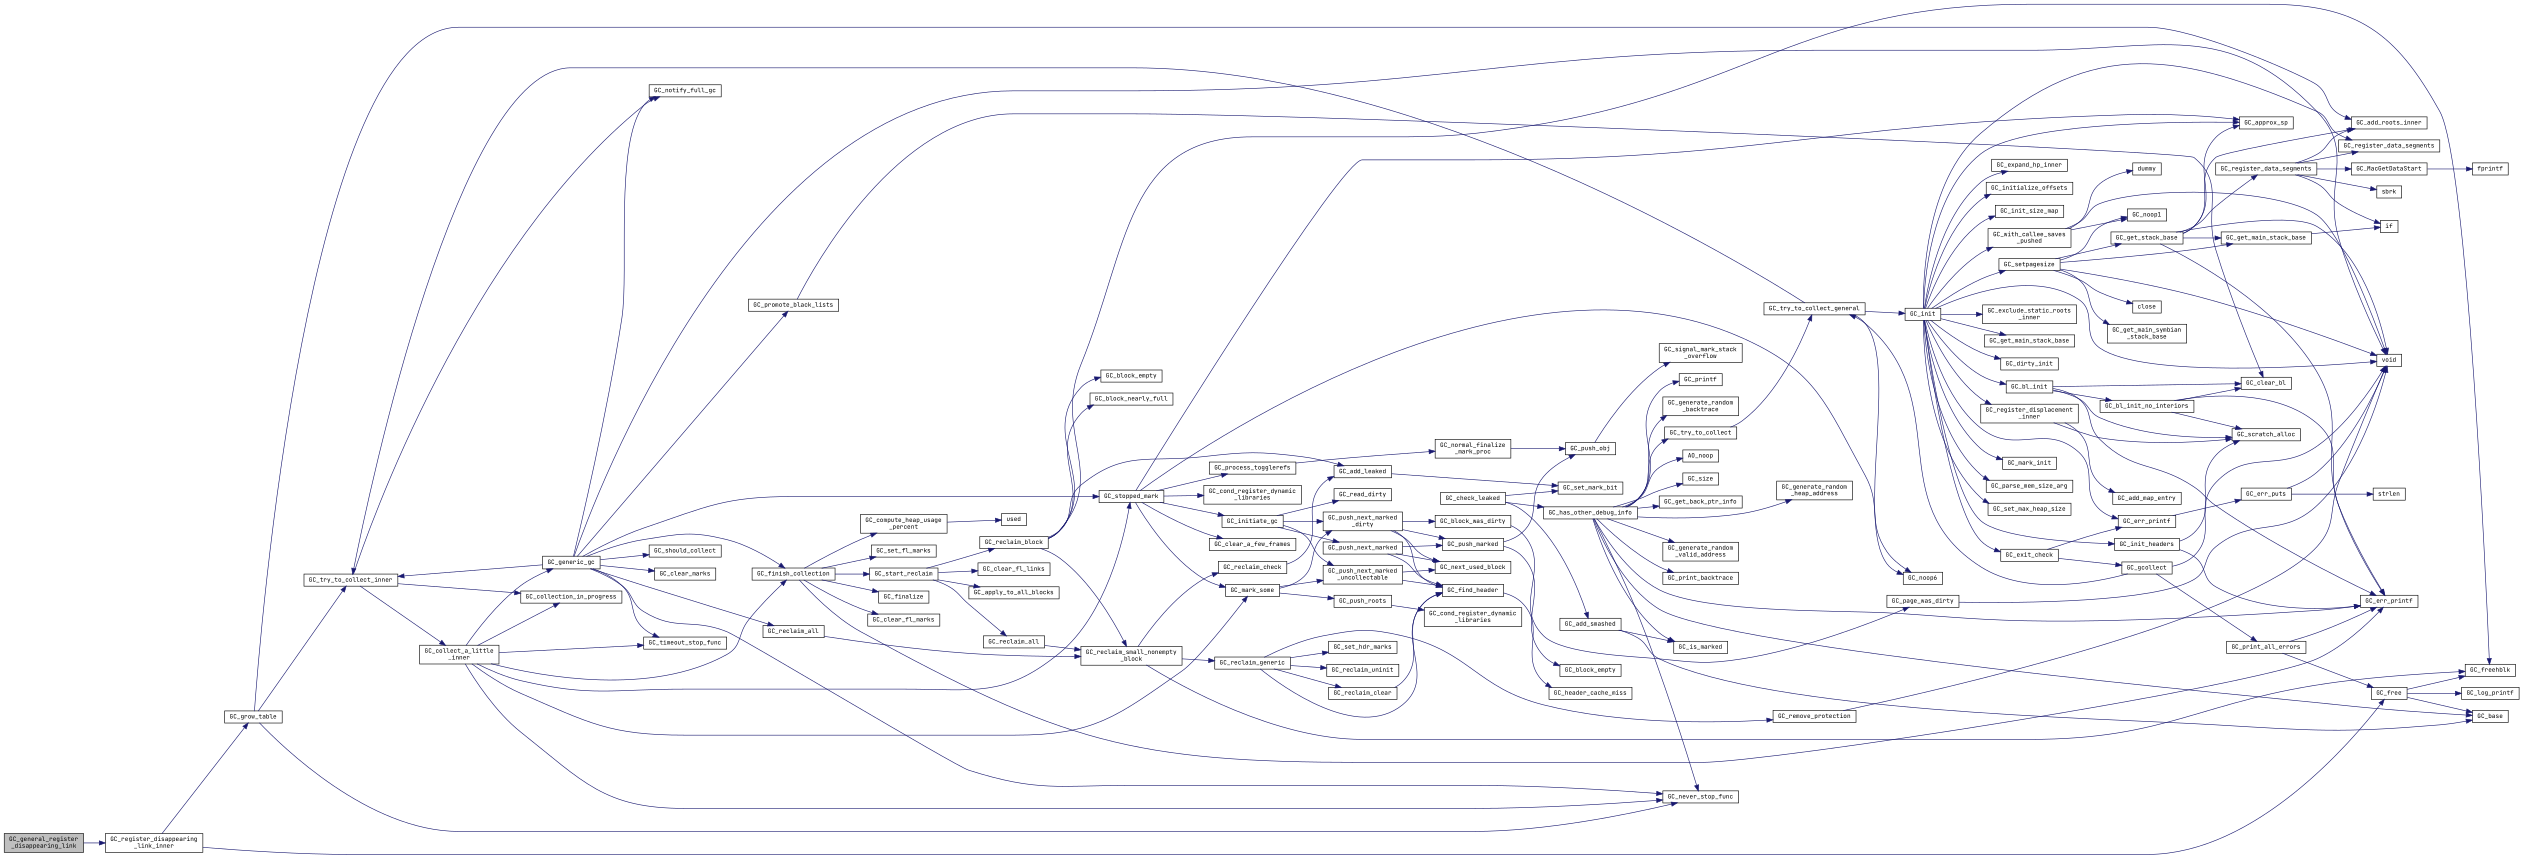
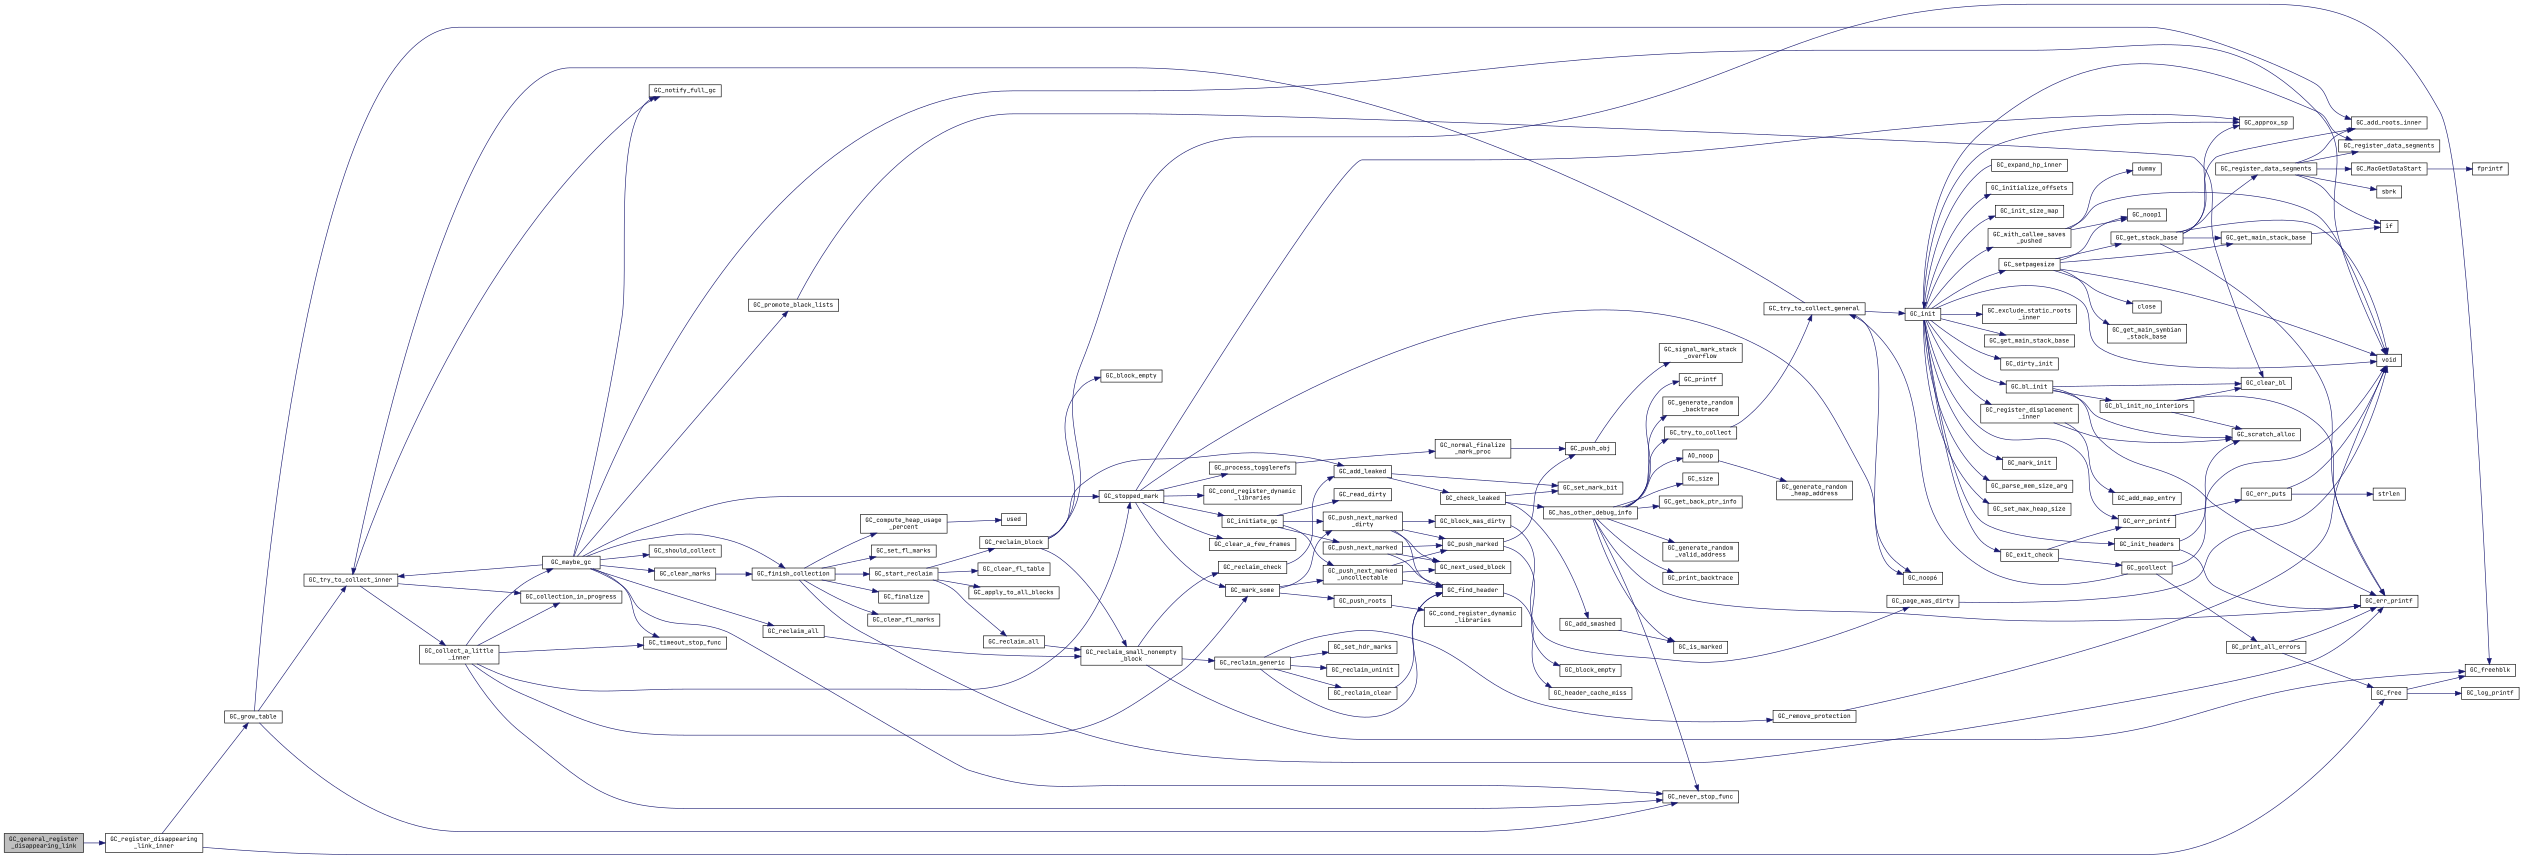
edge "GC_init" -> "GC_expand_hp_inner": reversed
node "GC_block_nearly_full": removed
edge "GC_add_leaked" -> "GC_check_leaked": added
edge "GC_has_other_debug_info" -> "GC_generate_random _heap_address": now "AO_noop" -> "GC_generate_random _heap_address"
edge "GC_push_next_marked _uncollectable" -> "GC_push_marked": added
node "GC_generic_gc": label "GC_generic_gc" -> "GC_maybe_gc"
node "GC_clear_fl_links": label "GC_clear_fl_links" -> "GC_clear_fl_table"
edge "GC_collect_a_little _inner" -> "GC_finish_collection": now "GC_clear_marks" -> "GC_finish_collection"
node "GC_base": removed
